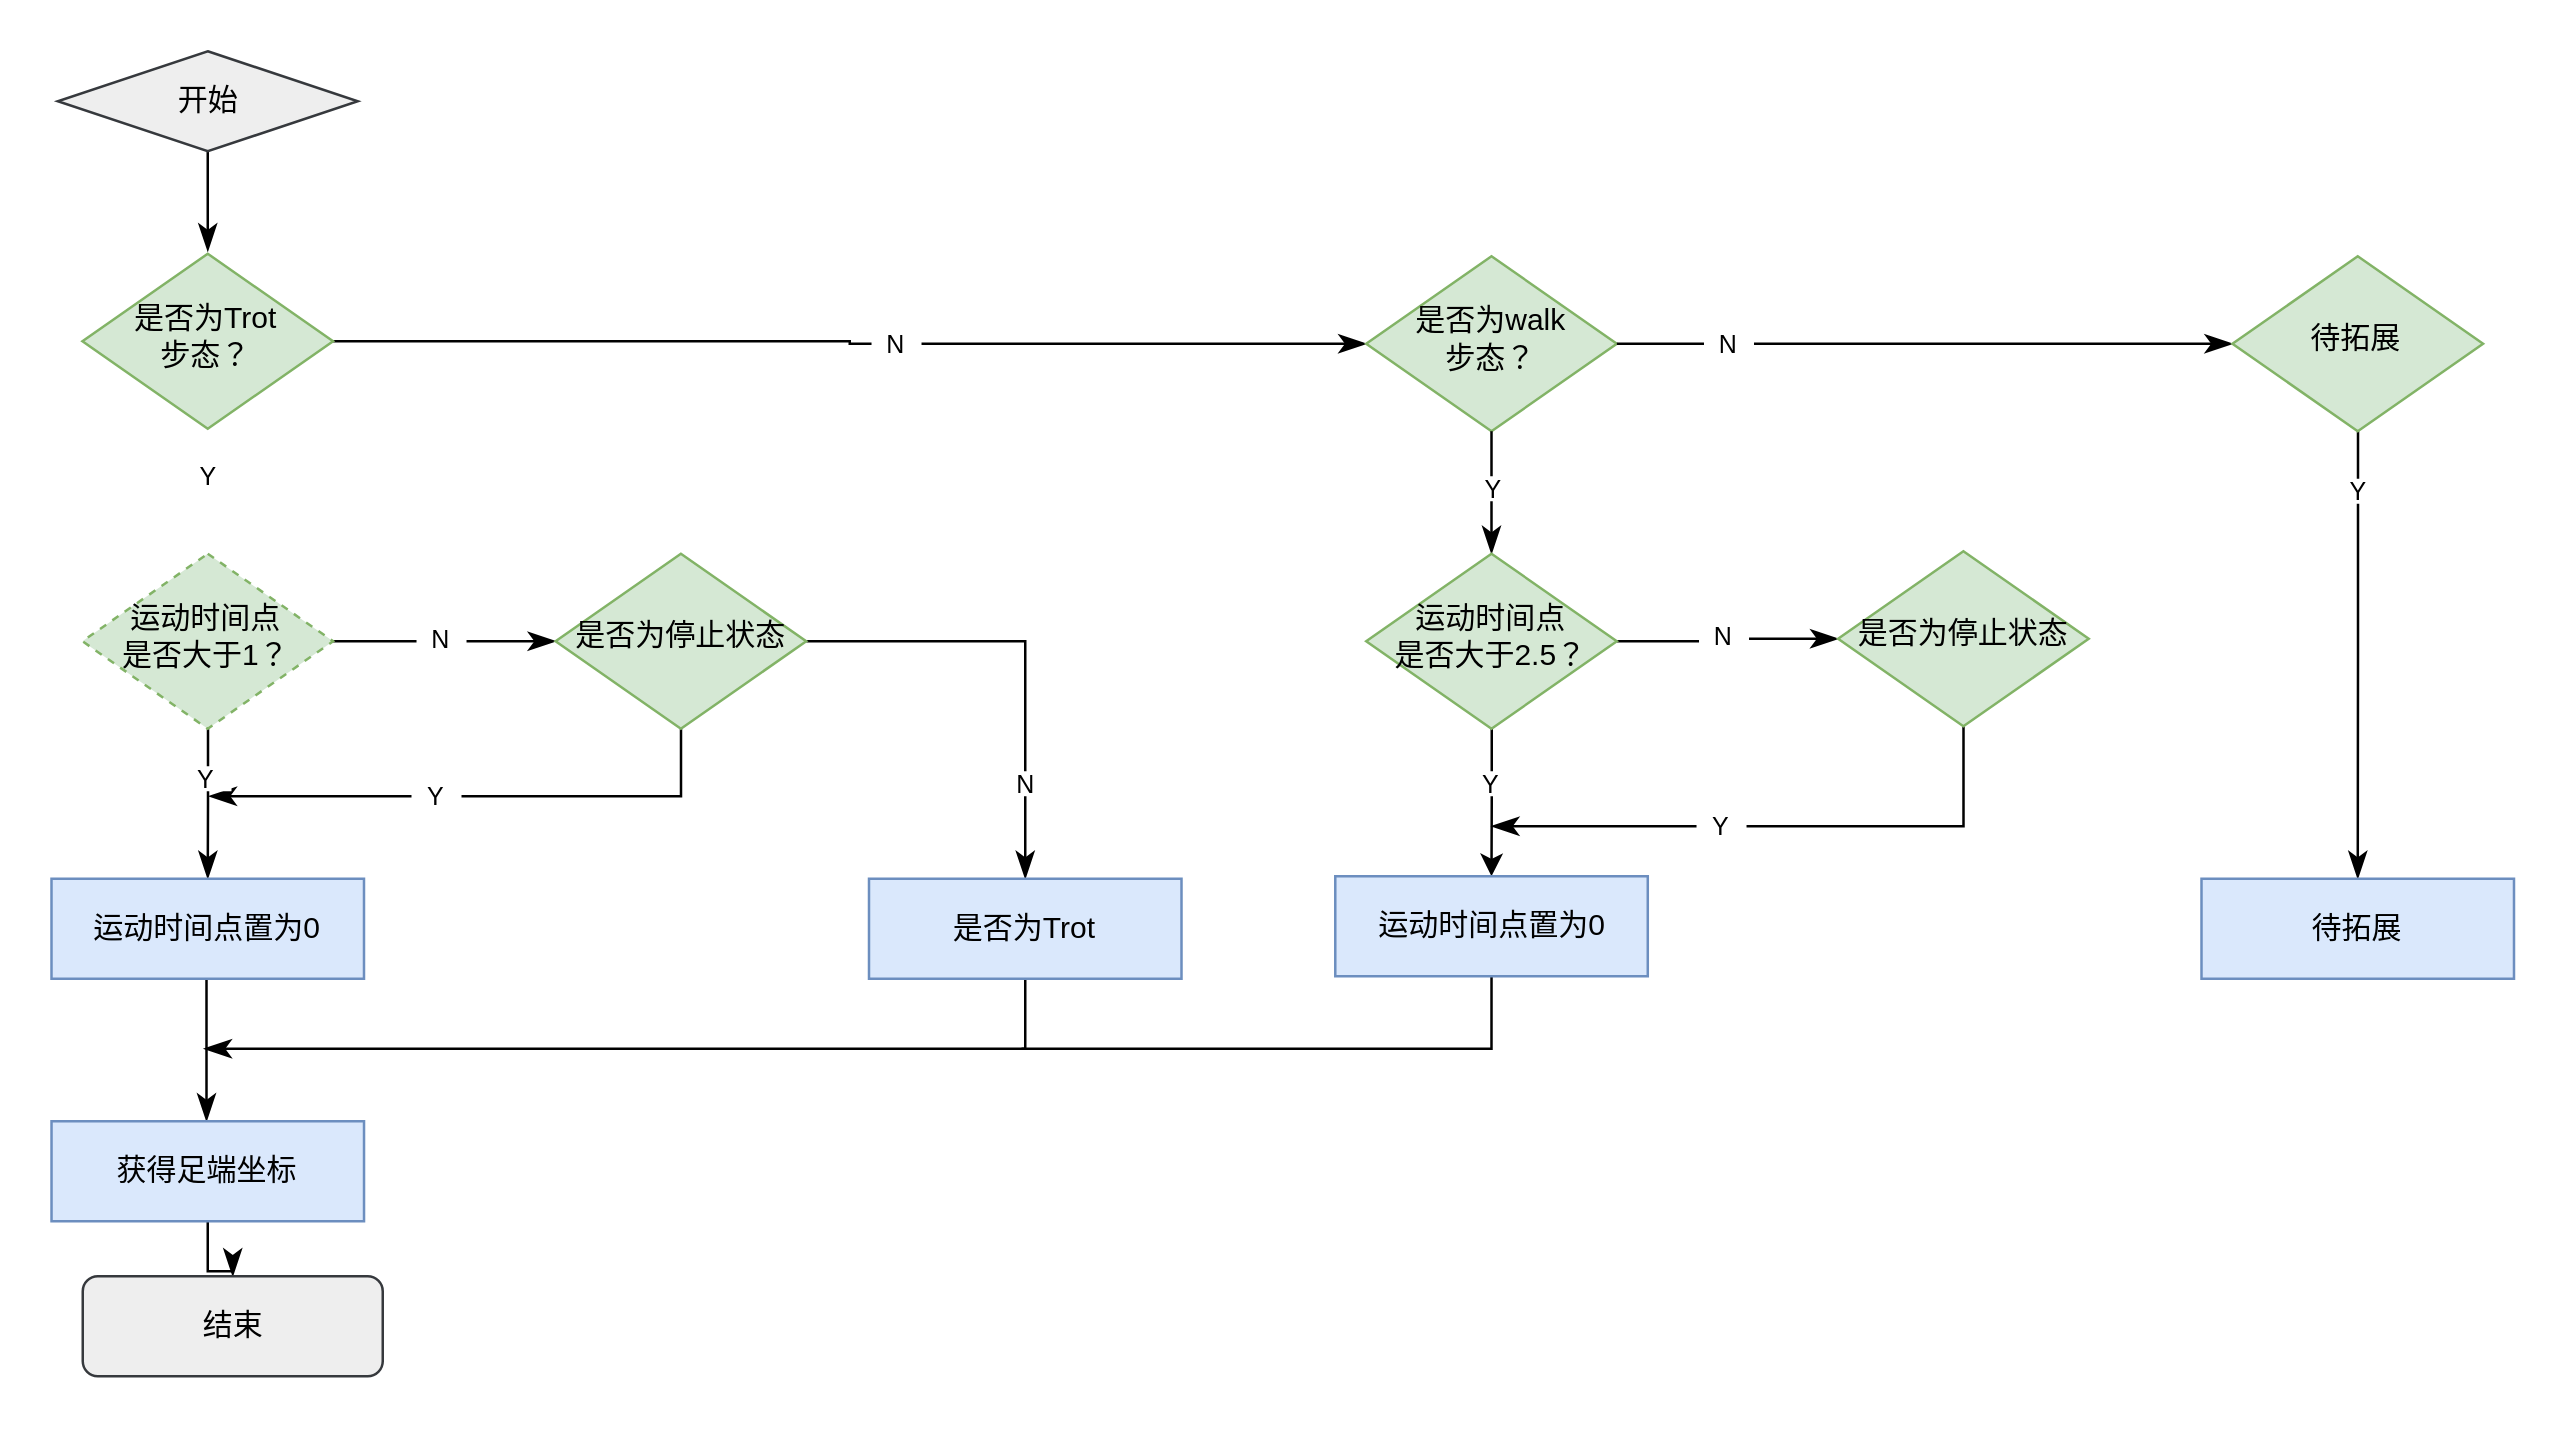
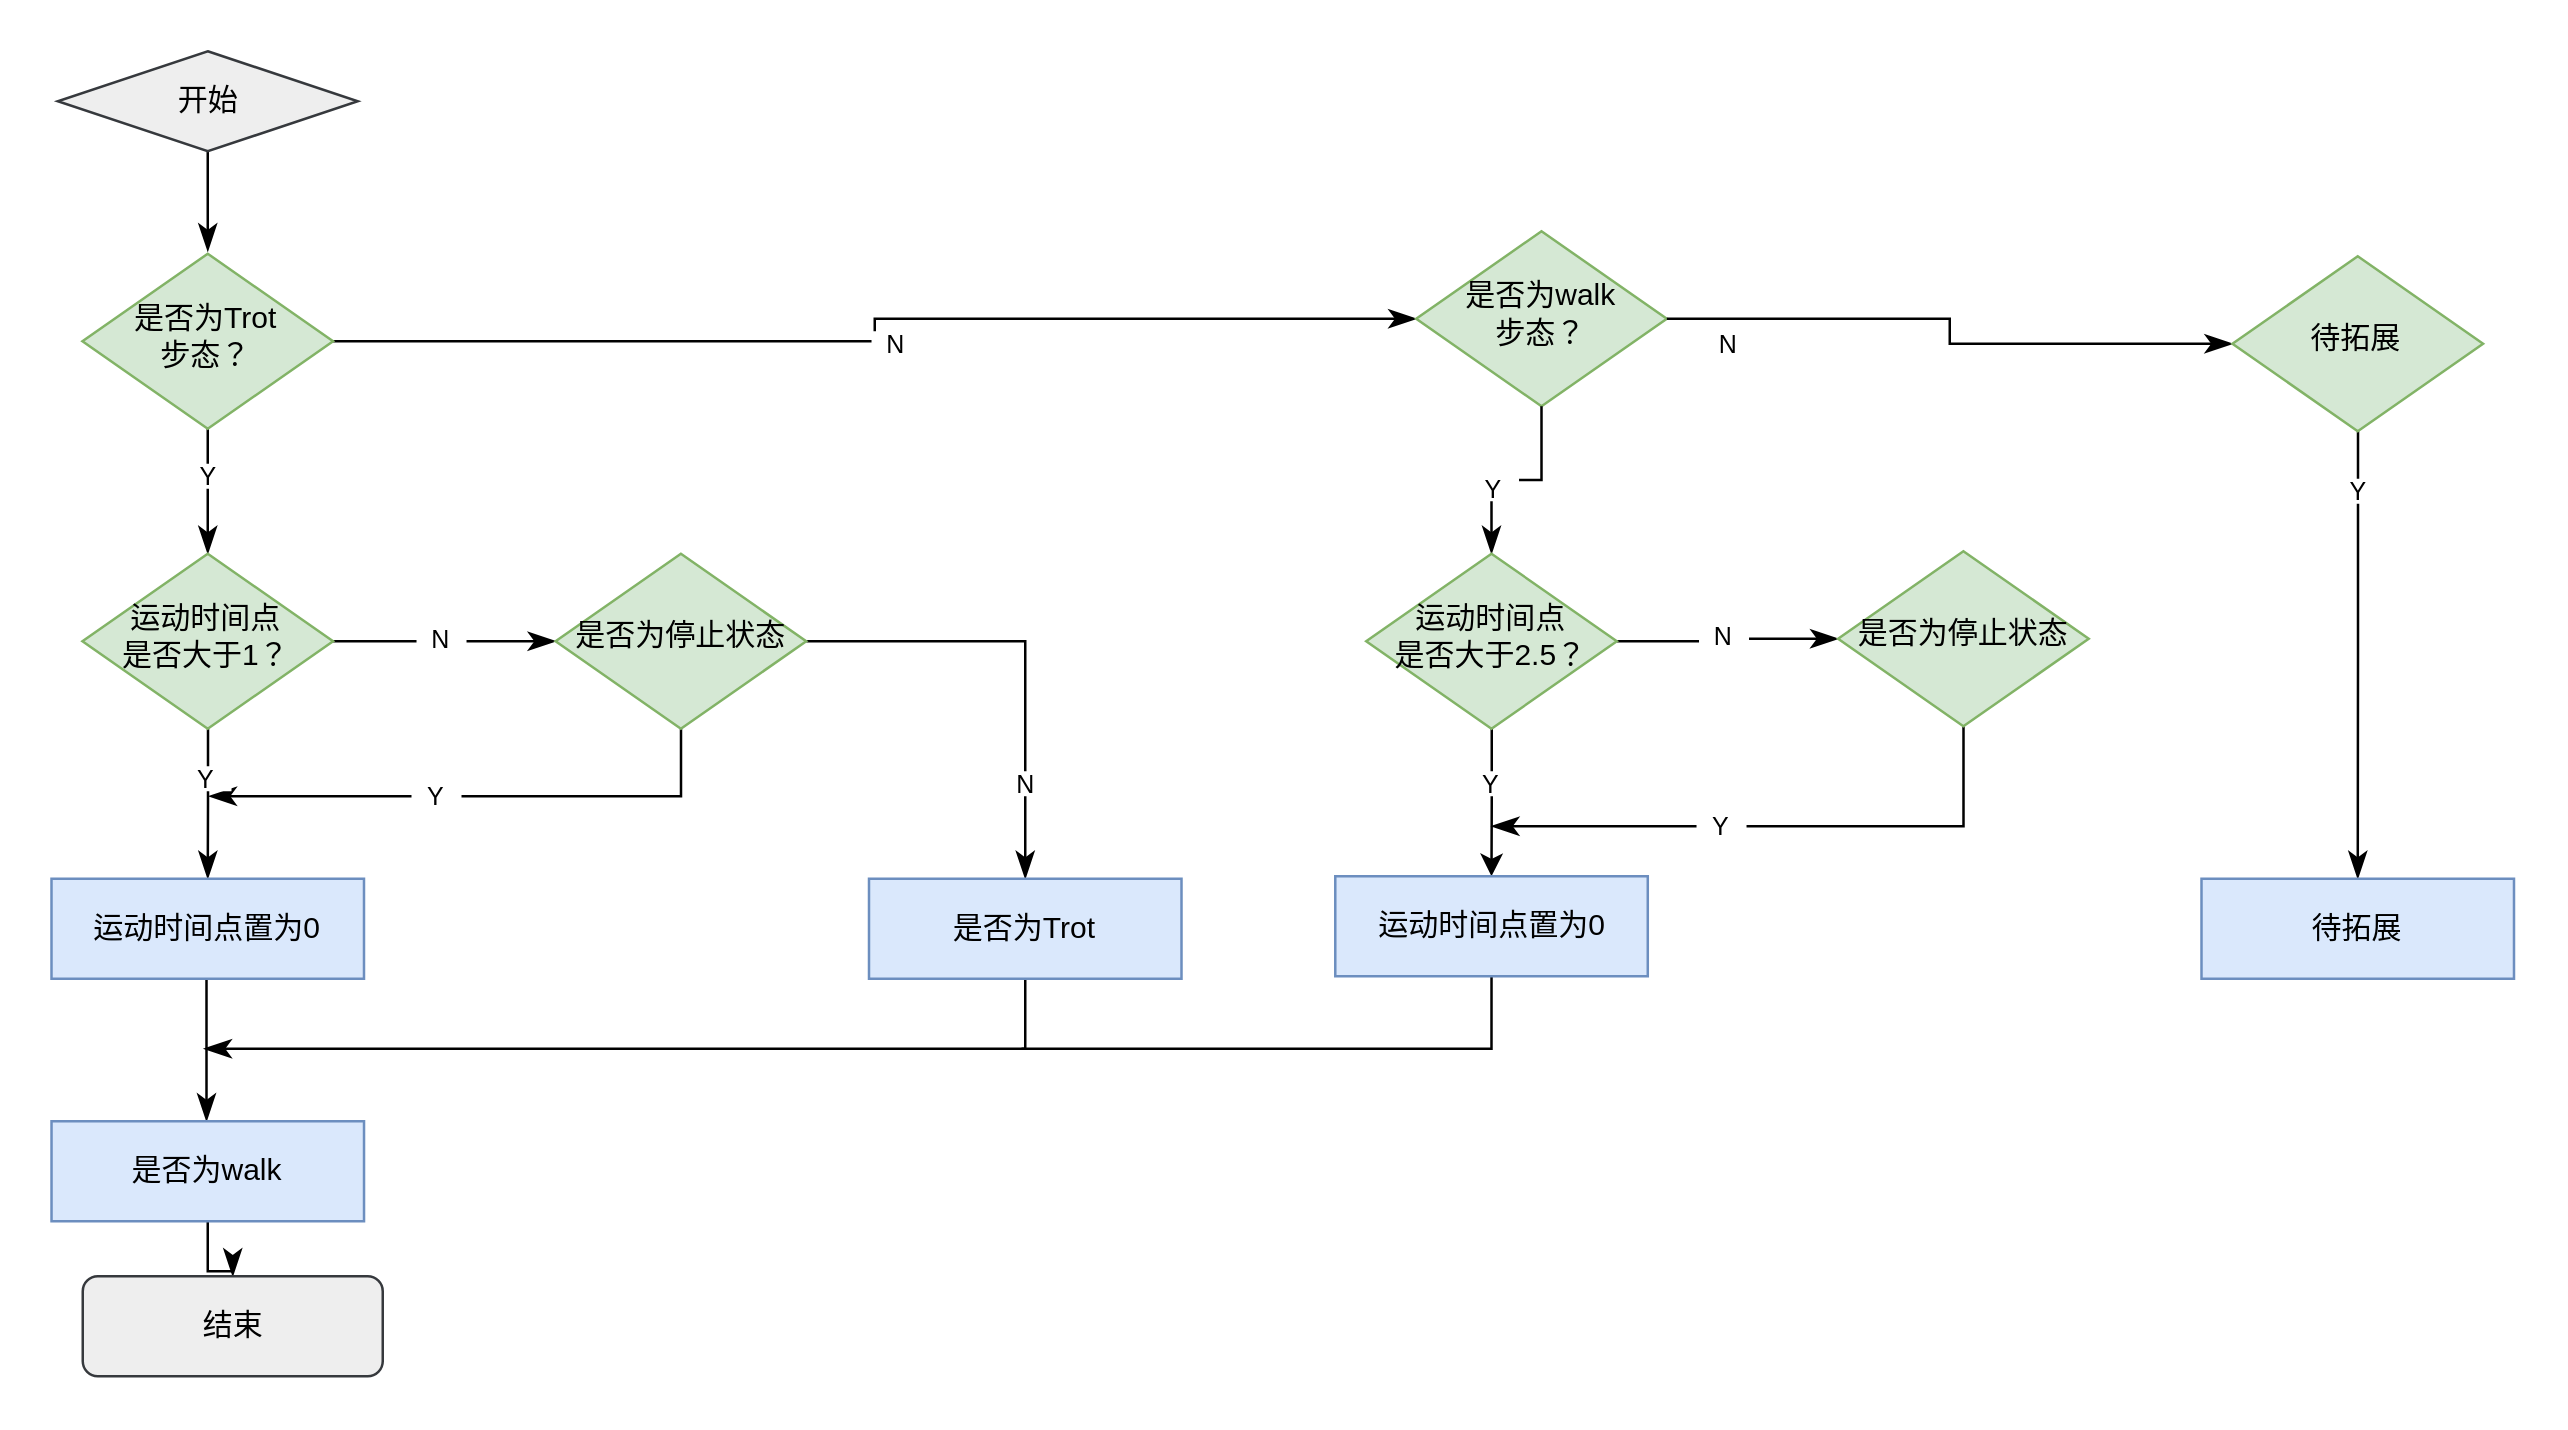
node "是否为walk 步态？": moved (1491, 344) -> (1541, 319)
edge "是否为Trot 步态？" -> "运动时间点 是否大于1？": added
node "运动时间点 是否大于1？": style dashed -> solid
node "获得足端坐标": label "获得足端坐标" -> "是否为walk"
